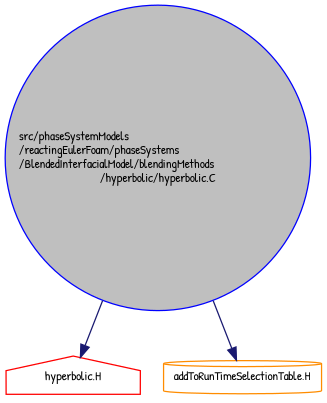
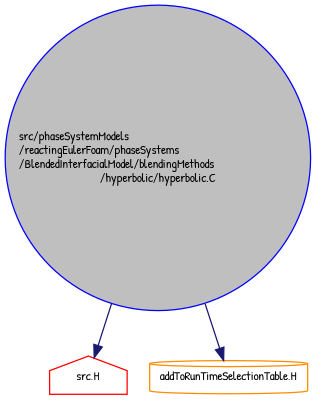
node "hyperbolic.H": label "hyperbolic.H" -> "src.H"
